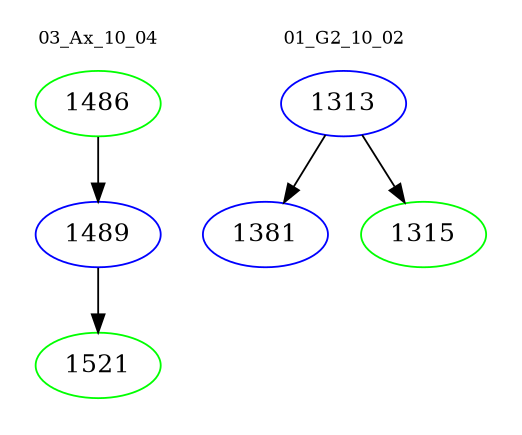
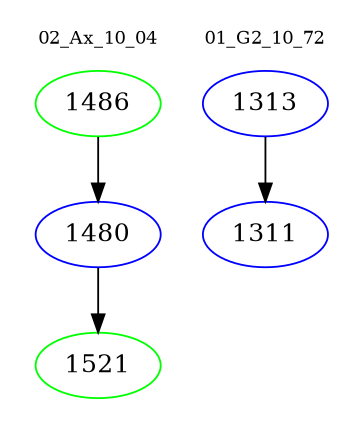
cluster "03_Ax_10_04": label "03_Ax_10_04" -> "02_Ax_10_04"
cluster "01_G2_10_02": label "01_G2_10_02" -> "01_G2_10_72"
node "1489": label "1489" -> "1480"
node "1381": label "1381" -> "1311"
node "1315": removed
